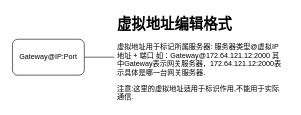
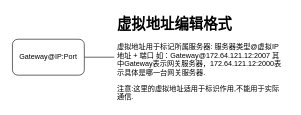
node "虚拟地址编辑格式虚拟地址用于标记所属服务器: 服务器类型@虚拟IP地址 + 端口 如：Gateway@172.64.121.12:2000 其中Gateway表示网关服务器，172.64.121.12:2000表示具体是哪一台网关服务器. 注意:这里的虚拟地址适用于标识作用,不能用于实际通信.": label "虚拟地址编辑格式虚拟地址用于标记所属服务器: 服务器类型@虚拟IP地址 + 端口 如：Gateway@172.64.121.12:2000 其中Gateway表示网关服务器，172.64.121.12:2000表示具体是哪一台网关服务器. 注意:这里的虚拟地址适用于标识作用,不能用于实际通信." -> "虚拟地址编辑格式虚拟地址用于标记所属服务器: 服务器类型@虚拟IP地址 + 端口 如：Gateway@172.64.121.12:2007 其中Gateway表示网关服务器，172.64.121.12:2000表示具体是哪一台网关服务器. 注意:这里的虚拟地址适用于标识作用,不能用于实际通信."
